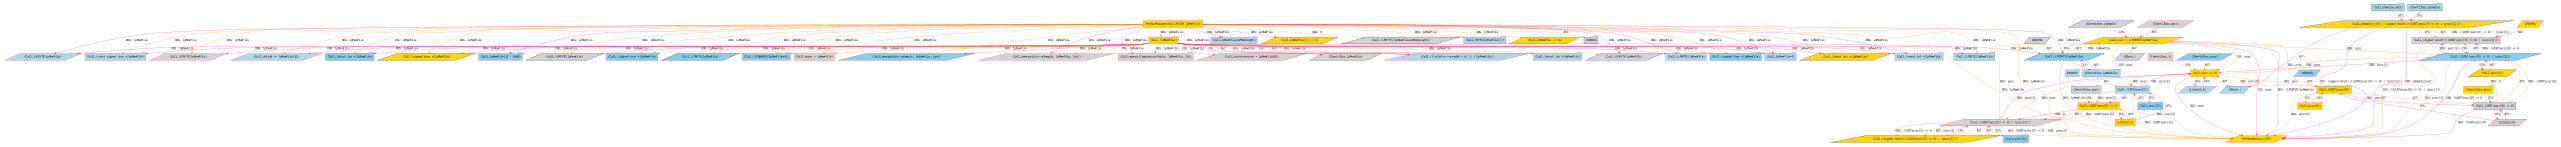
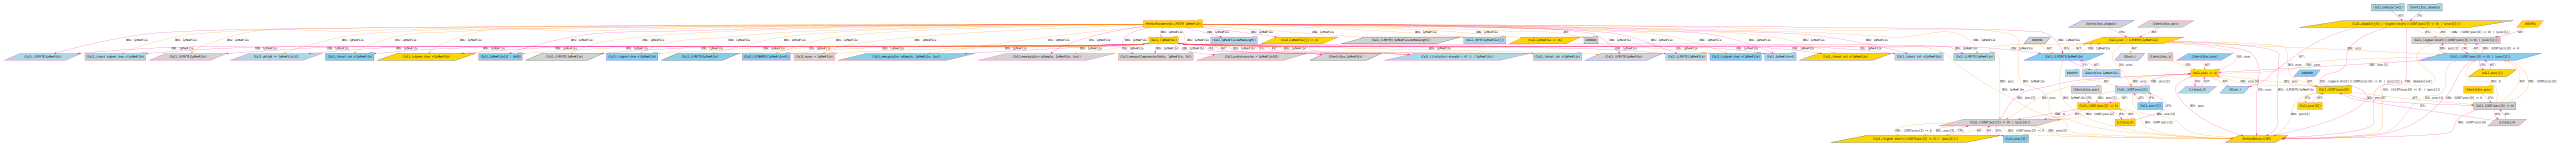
edge "(MethodParameterIn,LPCSTR lpMemFile)" -> "(Call,(LPBYTE)(lpMemFile+dwMemLength))": label "DDG: 8" -> "DDG: lpMemFile"
node "(MethodReturn,UINT)": color deeppink -> blue
